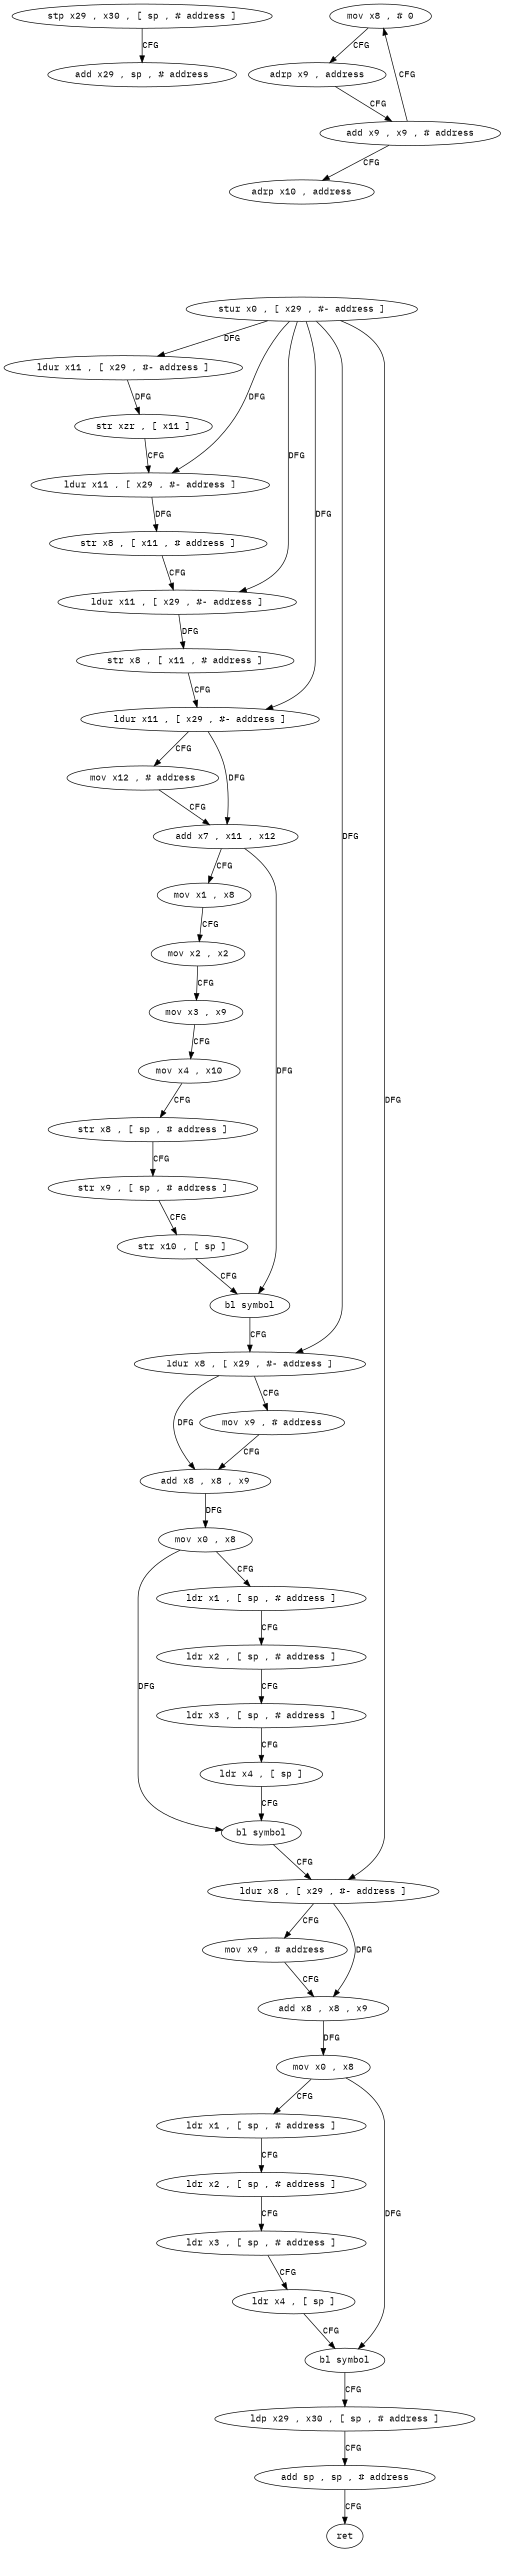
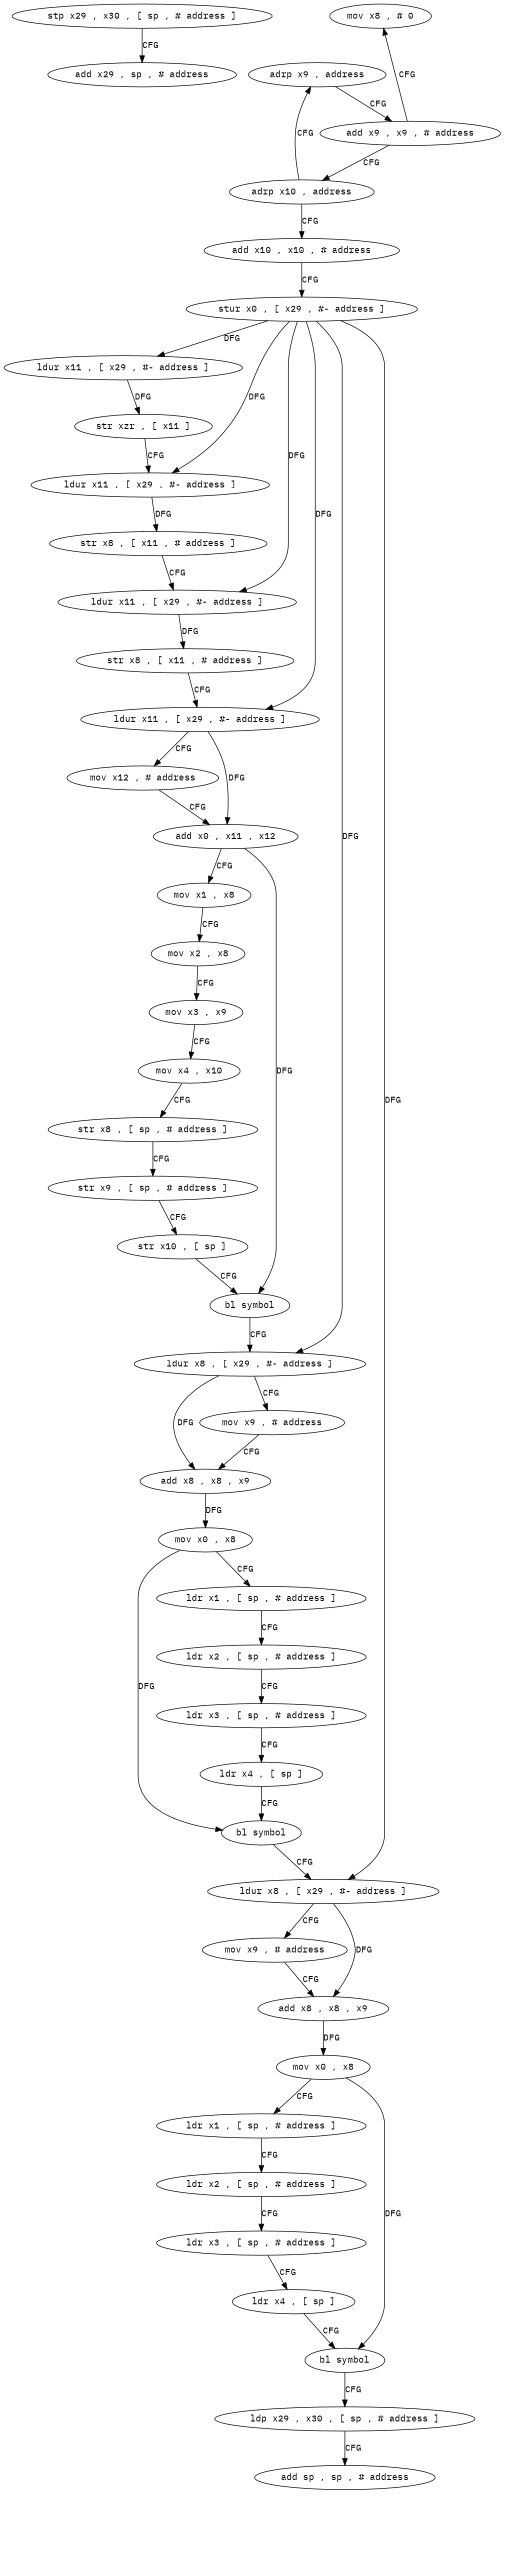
edge "mov x8 , # 0" -> "adrp x9 , address": now "adrp x10 , address" -> "adrp x9 , address"
node "add x10 , x10 , # address": added
node "add x7 , x11 , x12": label "add x7 , x11 , x12" -> "add x0 , x11 , x12"
node "mov x2 , x2": label "mov x2 , x2" -> "mov x2 , x8"
node "ret": removed
